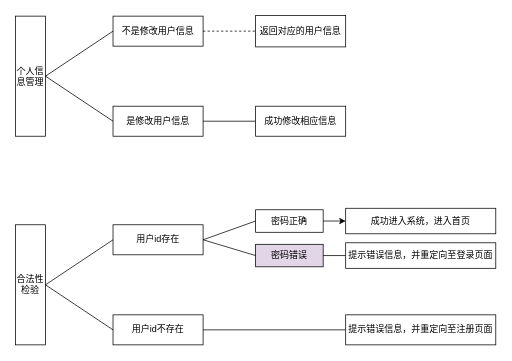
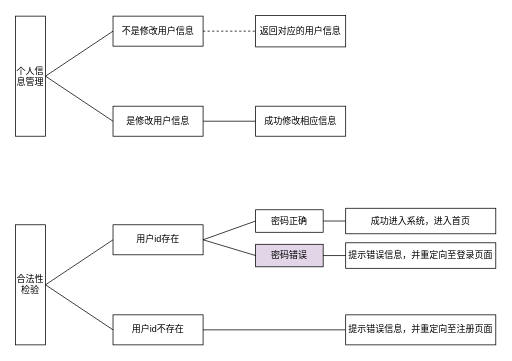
edge "密码正确" -> "成功进入系统，进入首页": arrowhead classic -> none
